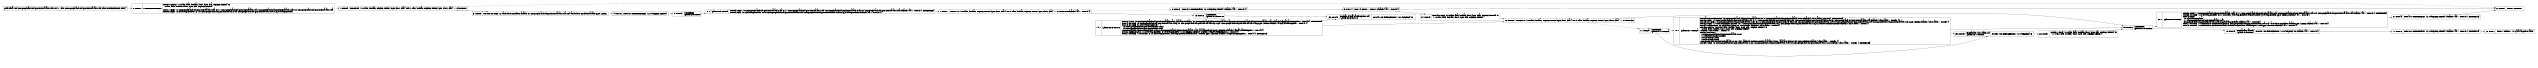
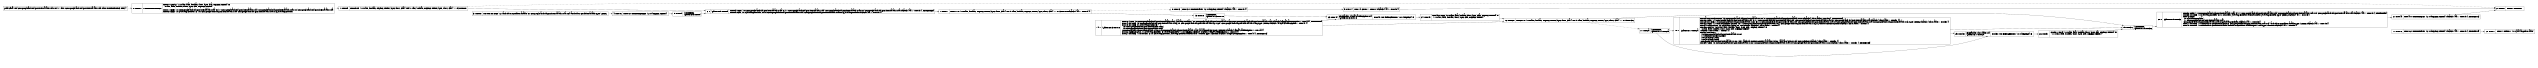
edge "1: 0x0005" -> "3: 0x0008": now "1: 0x0005" -> "6: ?"
edge "9: 0x0014" -> "24: 0x004e": now "23: 0x004d" -> "24: 0x004e"
node "23: 0x004d": text "Boolean: IllegalStateException null" -> "ExcHandler: IllegalStateException null"
node "10: 0x0015": removed
